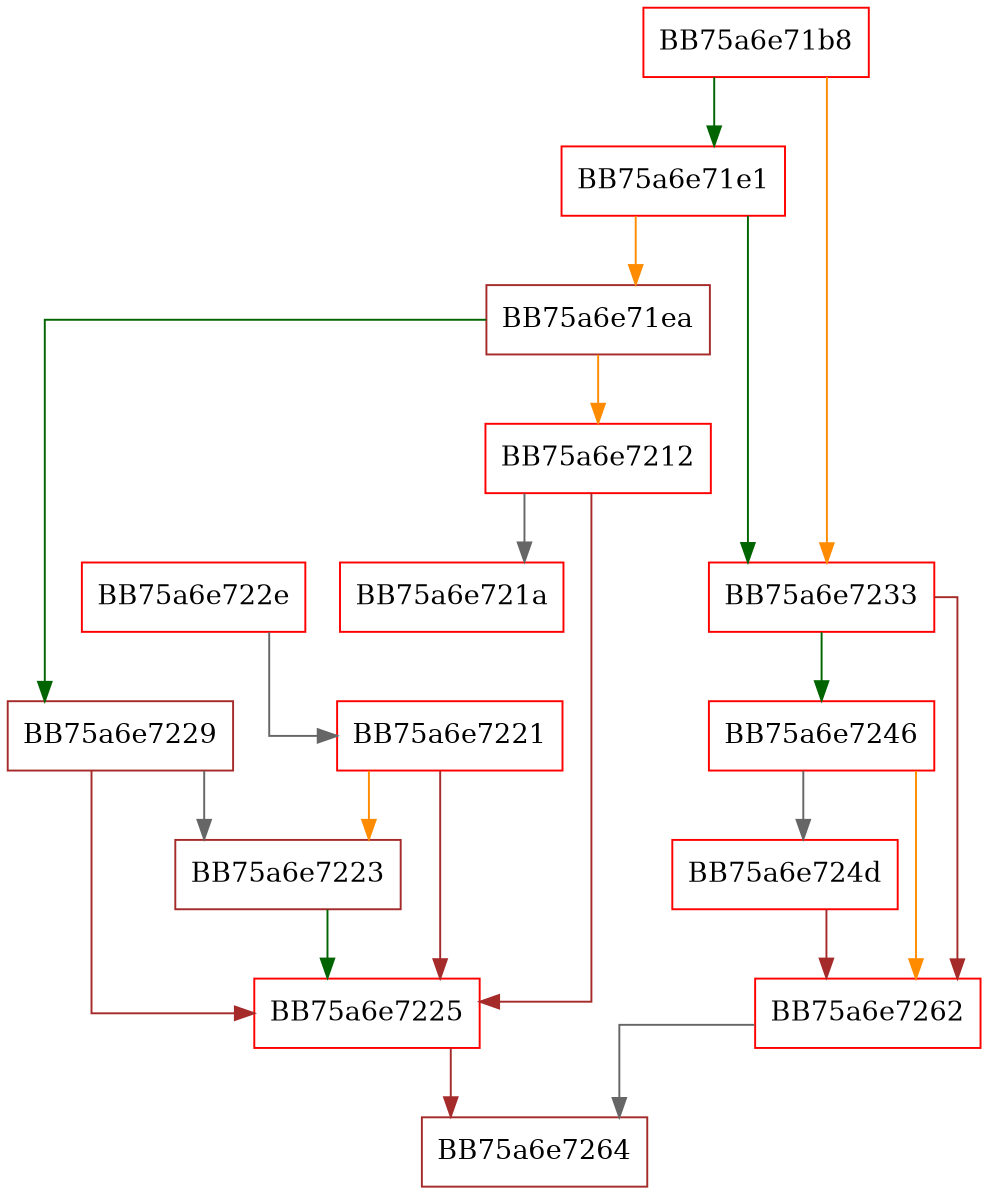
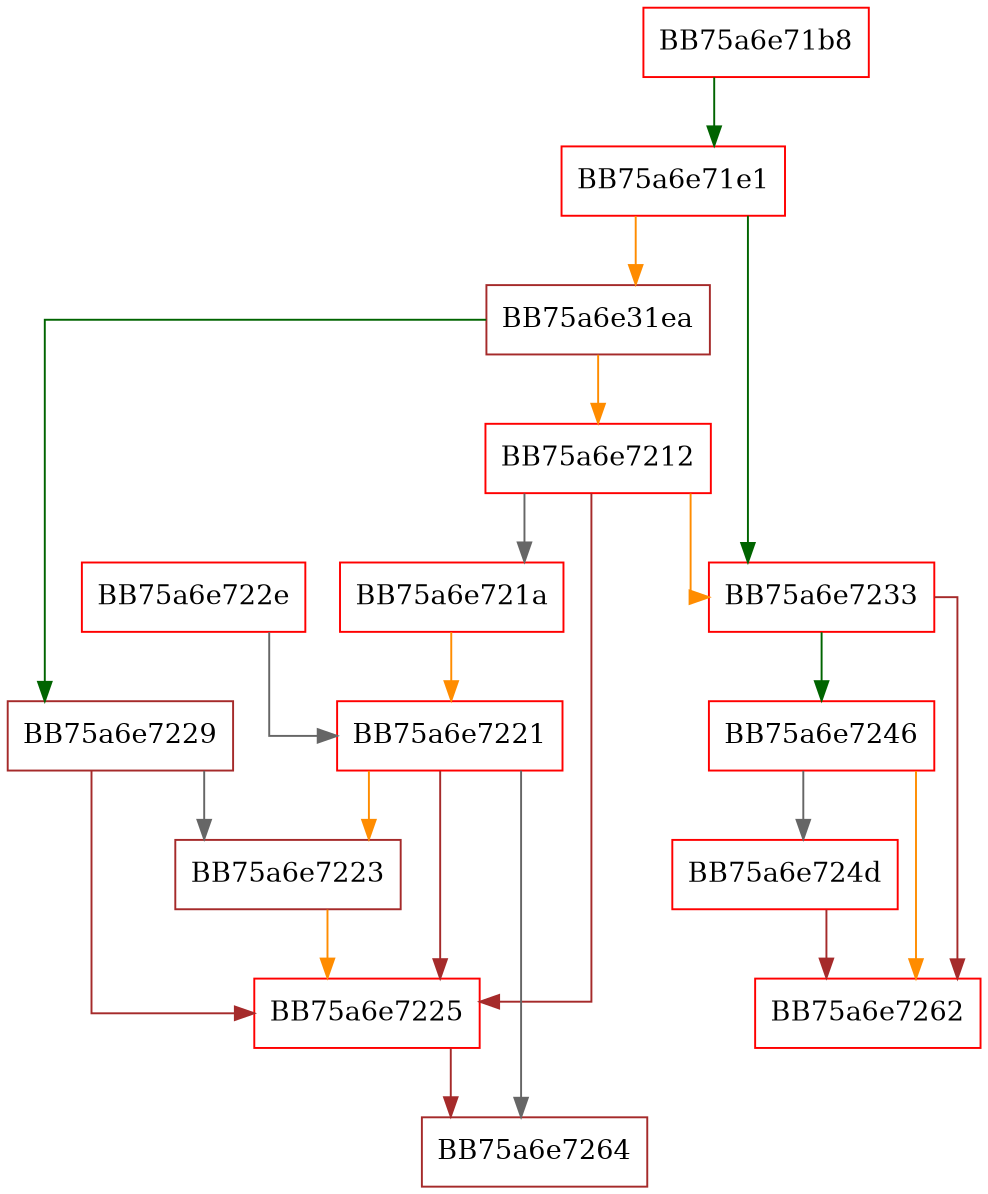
edge "BB75a6e71b8" -> "BB75a6e7233": now "BB75a6e7212" -> "BB75a6e7233"
node "BB75a6e71ea": label "BB75a6e71ea" -> "BB75a6e31ea"
edge "BB75a6e721a" -> "BB75a6e7221": added
edge "BB75a6e7223" -> "BB75a6e7225": color darkgreen -> darkorange
edge "BB75a6e7262" -> "BB75a6e7264": now "BB75a6e7221" -> "BB75a6e7264"
